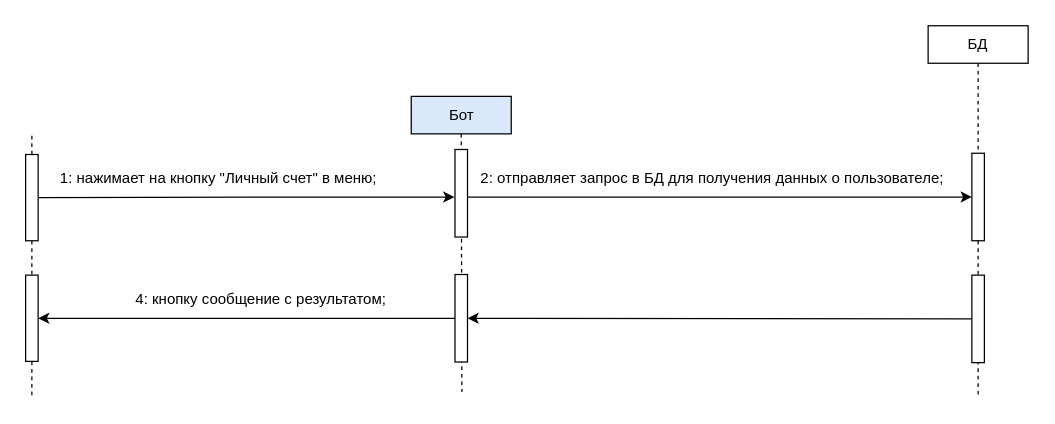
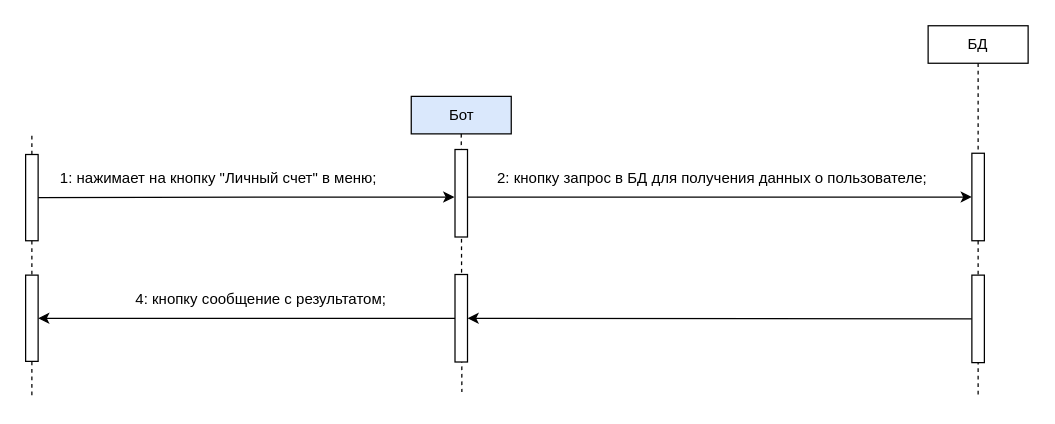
node "2: отправляет запрос в БД для получения данных о пользователе;": label "2: отправляет запрос в БД для получения данных о пользователе;" -> "2: кнопку запрос в БД для получения данных о пользователе;"
